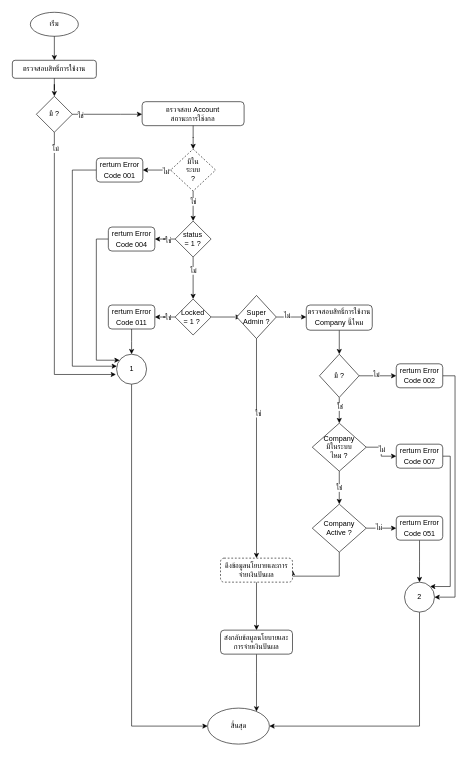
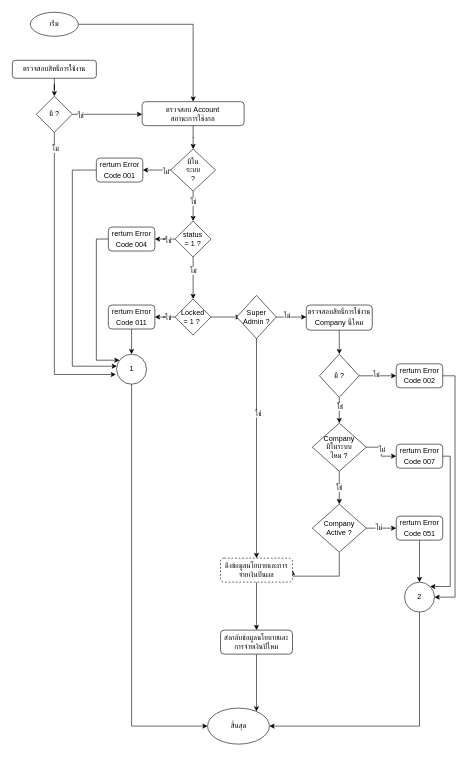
edge "เริ่ม" -> "ตรวจสอบสิทธิ์การใช้งาน": now "เริ่ม" -> "ตรวจสอบ Account สถานะการใช้งกล"
node "มีใน ระบบ ?": style dashed -> solid
node "ส่งกลับข้อมูลนโยบายและการจ่ายเงินปันผล": label "ส่งกลับข้อมูลนโยบายและการจ่ายเงินปันผล" -> "ส่งกลับข้อมูลนโยบายและการจ่ายเงินปัไหม"
